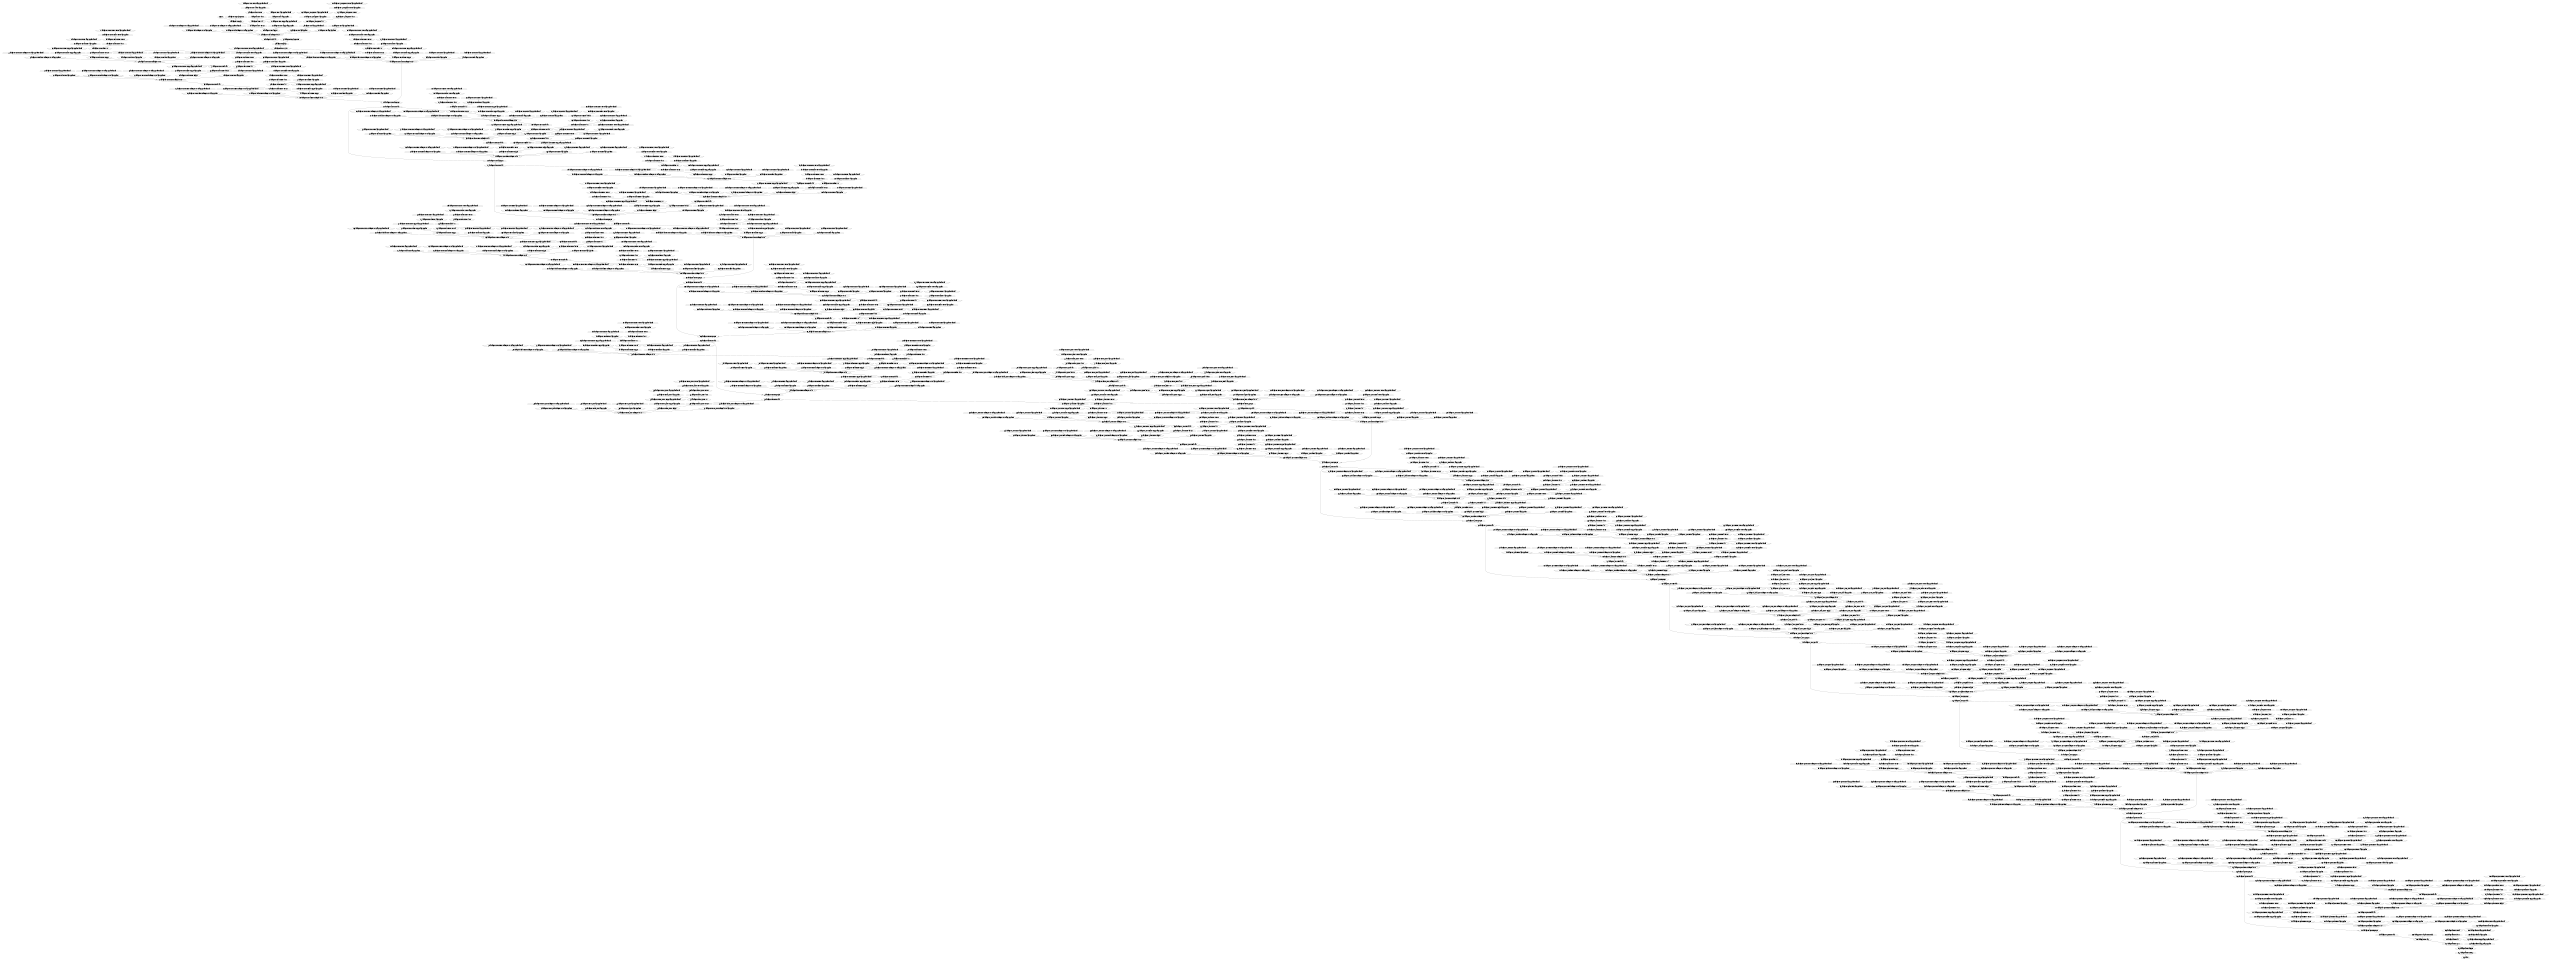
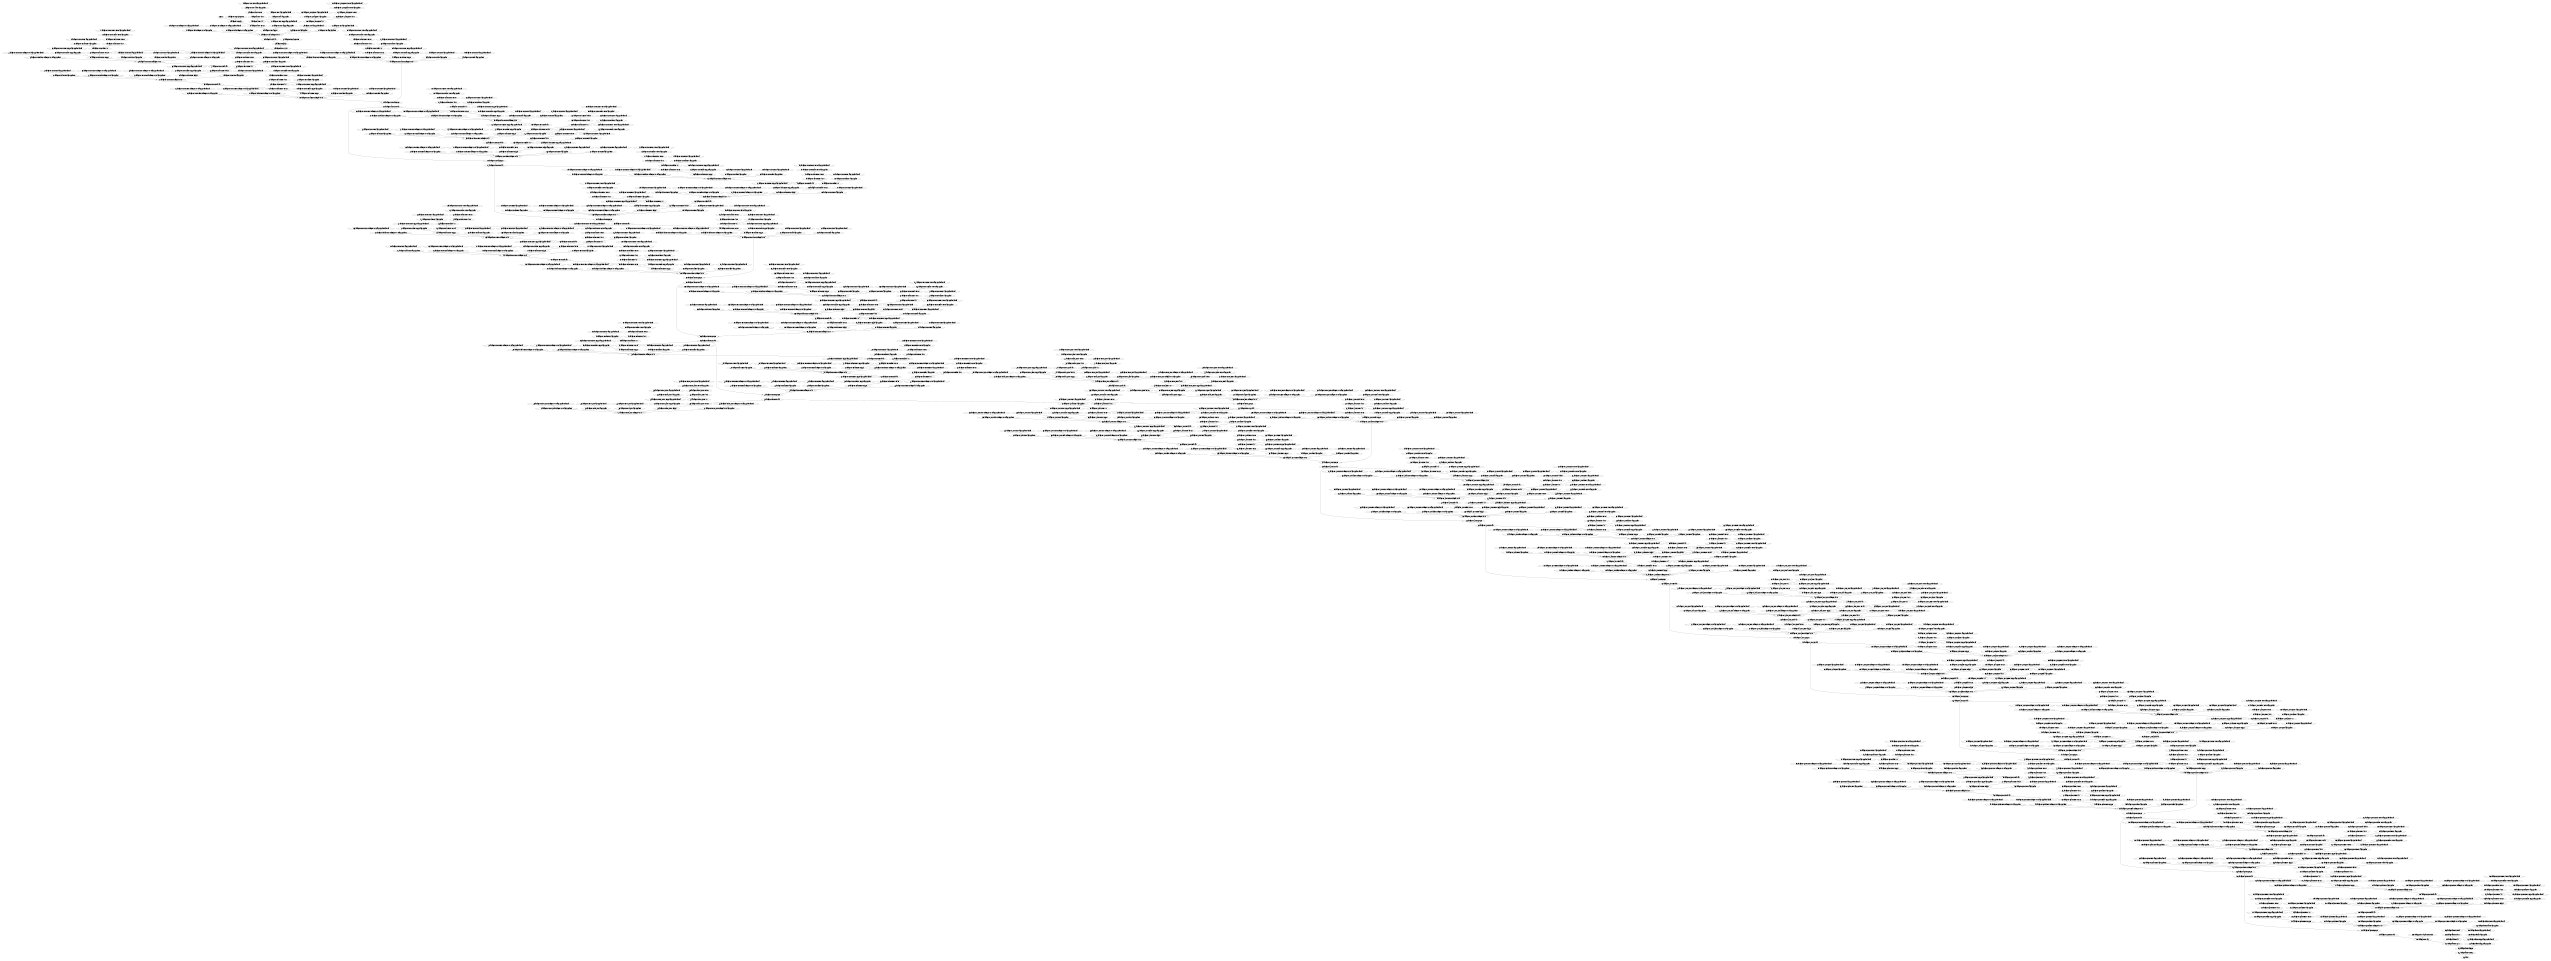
node "729 resnet50/conv4_block4_1_conv/Sigmoid": removed
